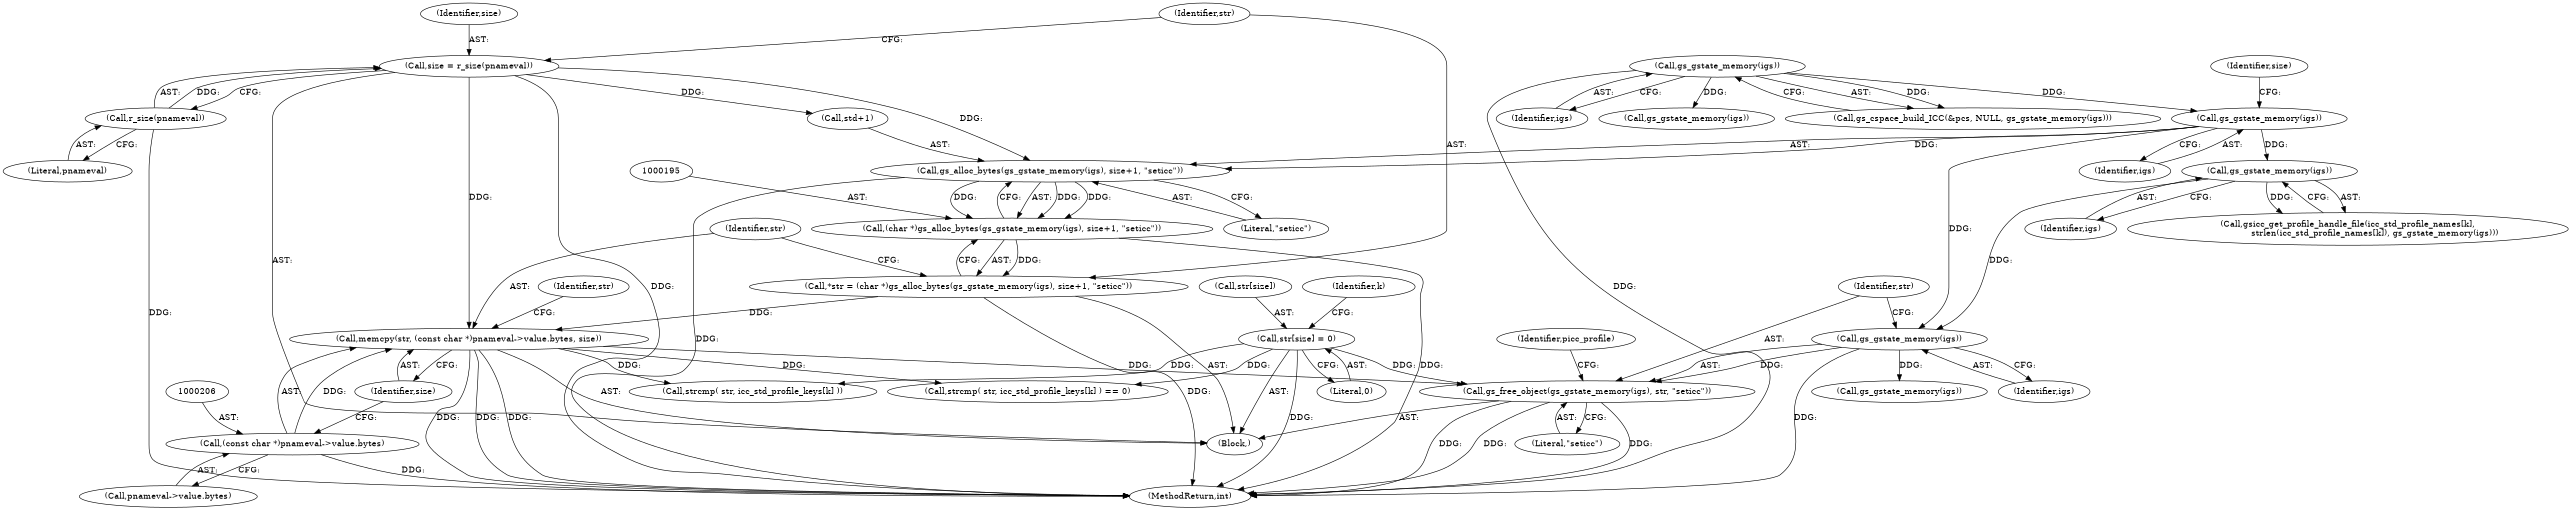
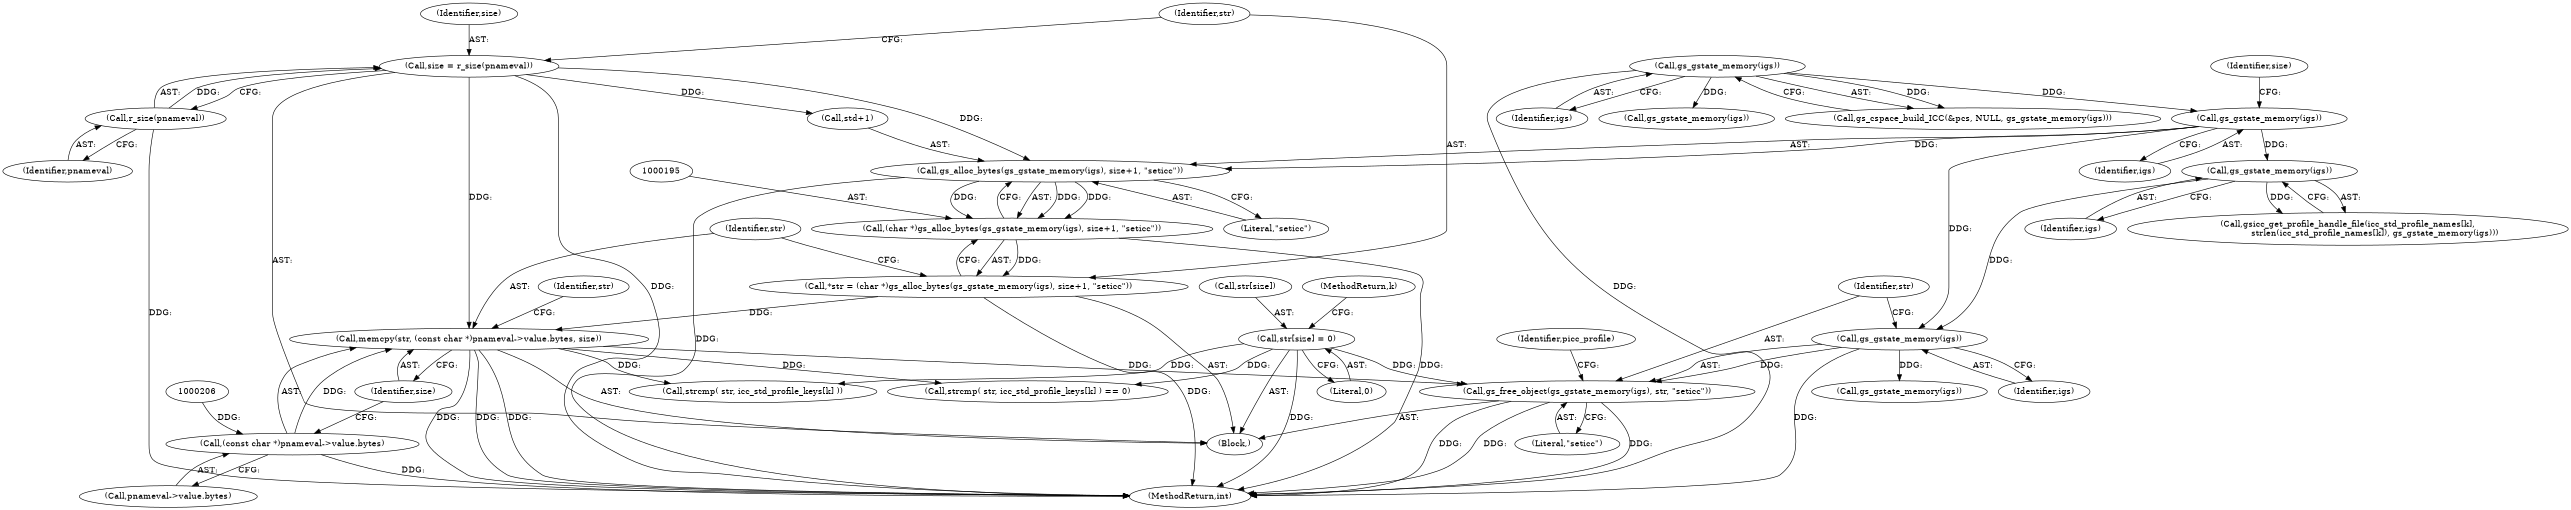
node "(Literal,pnameval)": label "(Literal,pnameval)" -> "(Identifier,pnameval)"
node "(Identifier,k)": label "(Identifier,k)" -> "(MethodReturn,k)"
edge "1000206" -> "(Call,(const char *)pnameval->value.bytes)": label "AST: " -> "DDG: "
